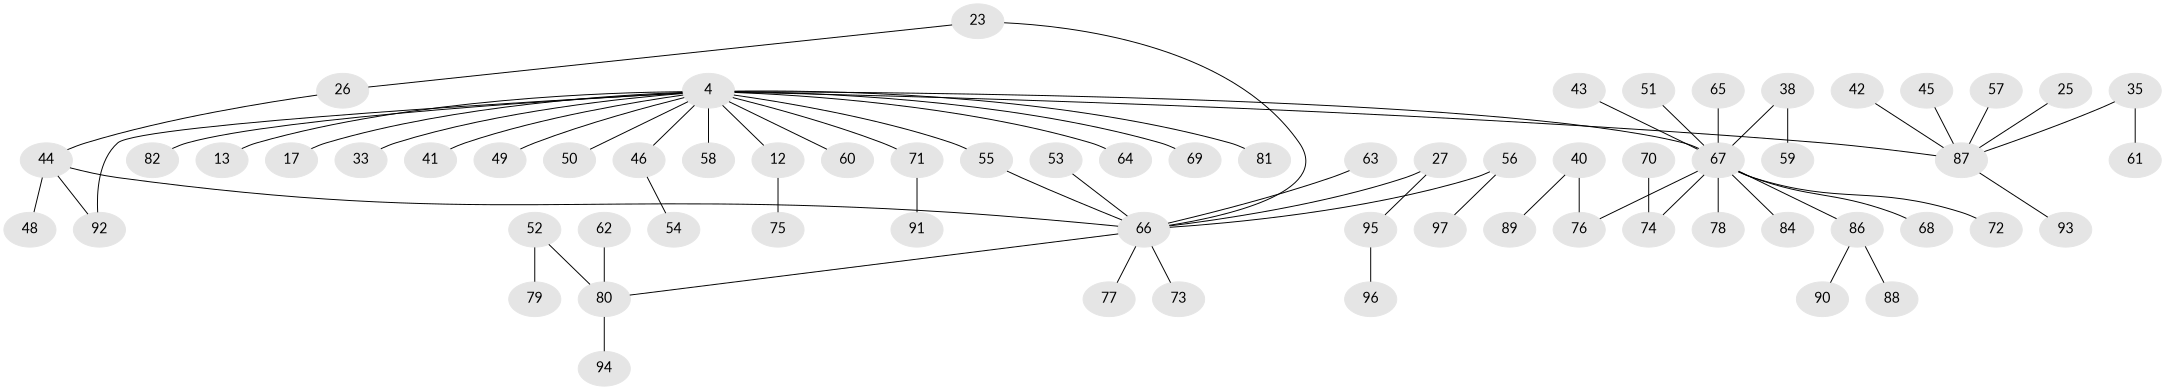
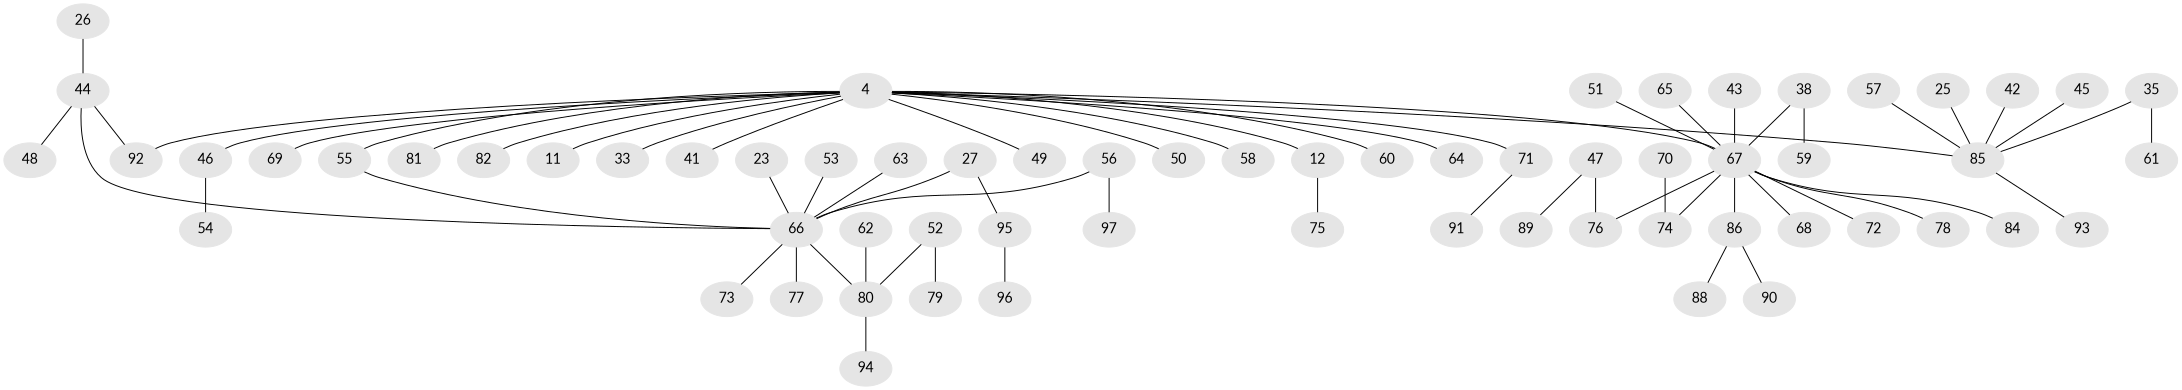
edge "23" -- "26": removed
node "13": removed
node "17": label "17" -> "11"
node "40": label "40" -> "47"
node "87": label "87" -> "85"
